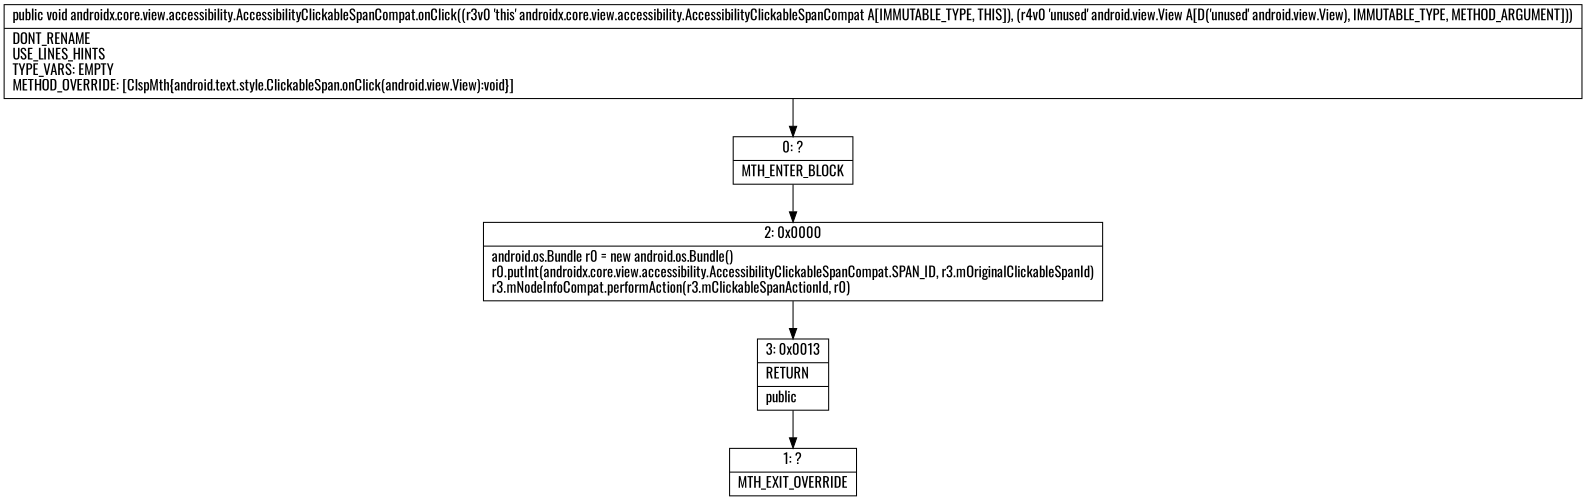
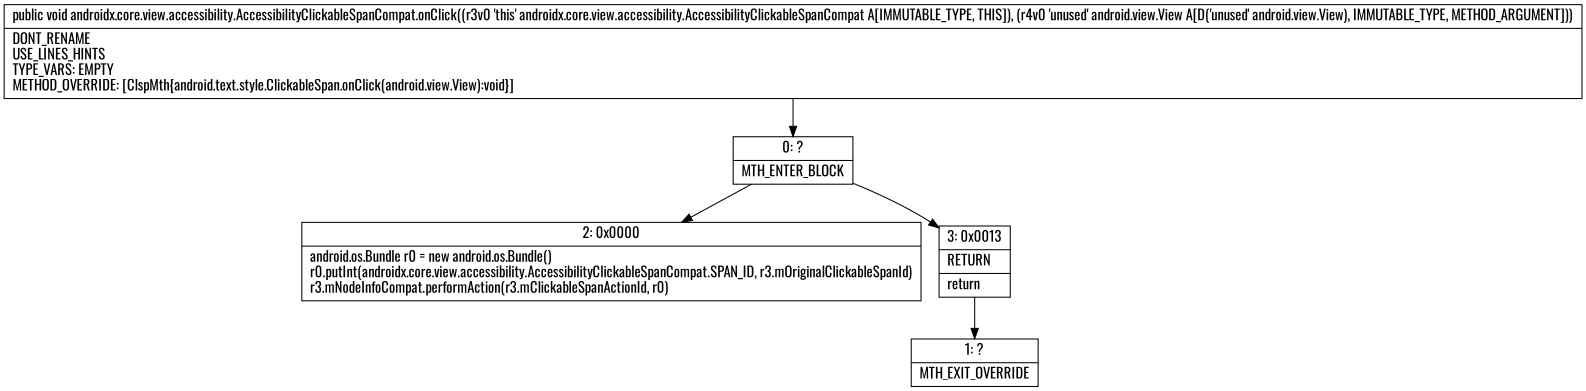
edge "2: 0x0000" -> "3: 0x0013": now "0: ?" -> "3: 0x0013"
node "3: 0x0013": text "public" -> "return"
